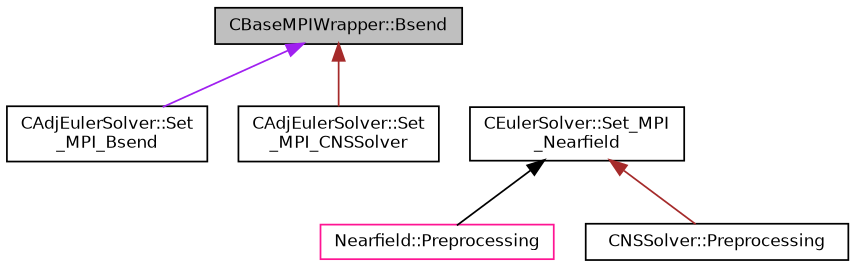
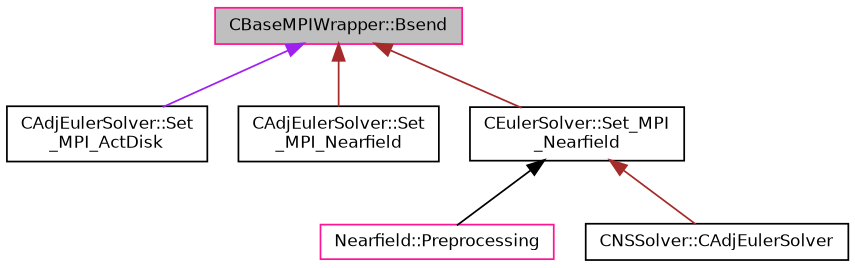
node "CBaseMPIWrapper::Bsend": color black -> deeppink
edge "CEulerSolver::Set_MPI _Nearfield" -> "CBaseMPIWrapper::Bsend": added
node "CAdjEulerSolver::Set _MPI_Bsend": label "CAdjEulerSolver::Set _MPI_Bsend" -> "CAdjEulerSolver::Set _MPI_ActDisk"
node "CAdjEulerSolver::Set _MPI_CNSSolver": label "CAdjEulerSolver::Set _MPI_CNSSolver" -> "CAdjEulerSolver::Set _MPI_Nearfield"
node "CNSSolver::Preprocessing": label "CNSSolver::Preprocessing" -> "CNSSolver::CAdjEulerSolver"
